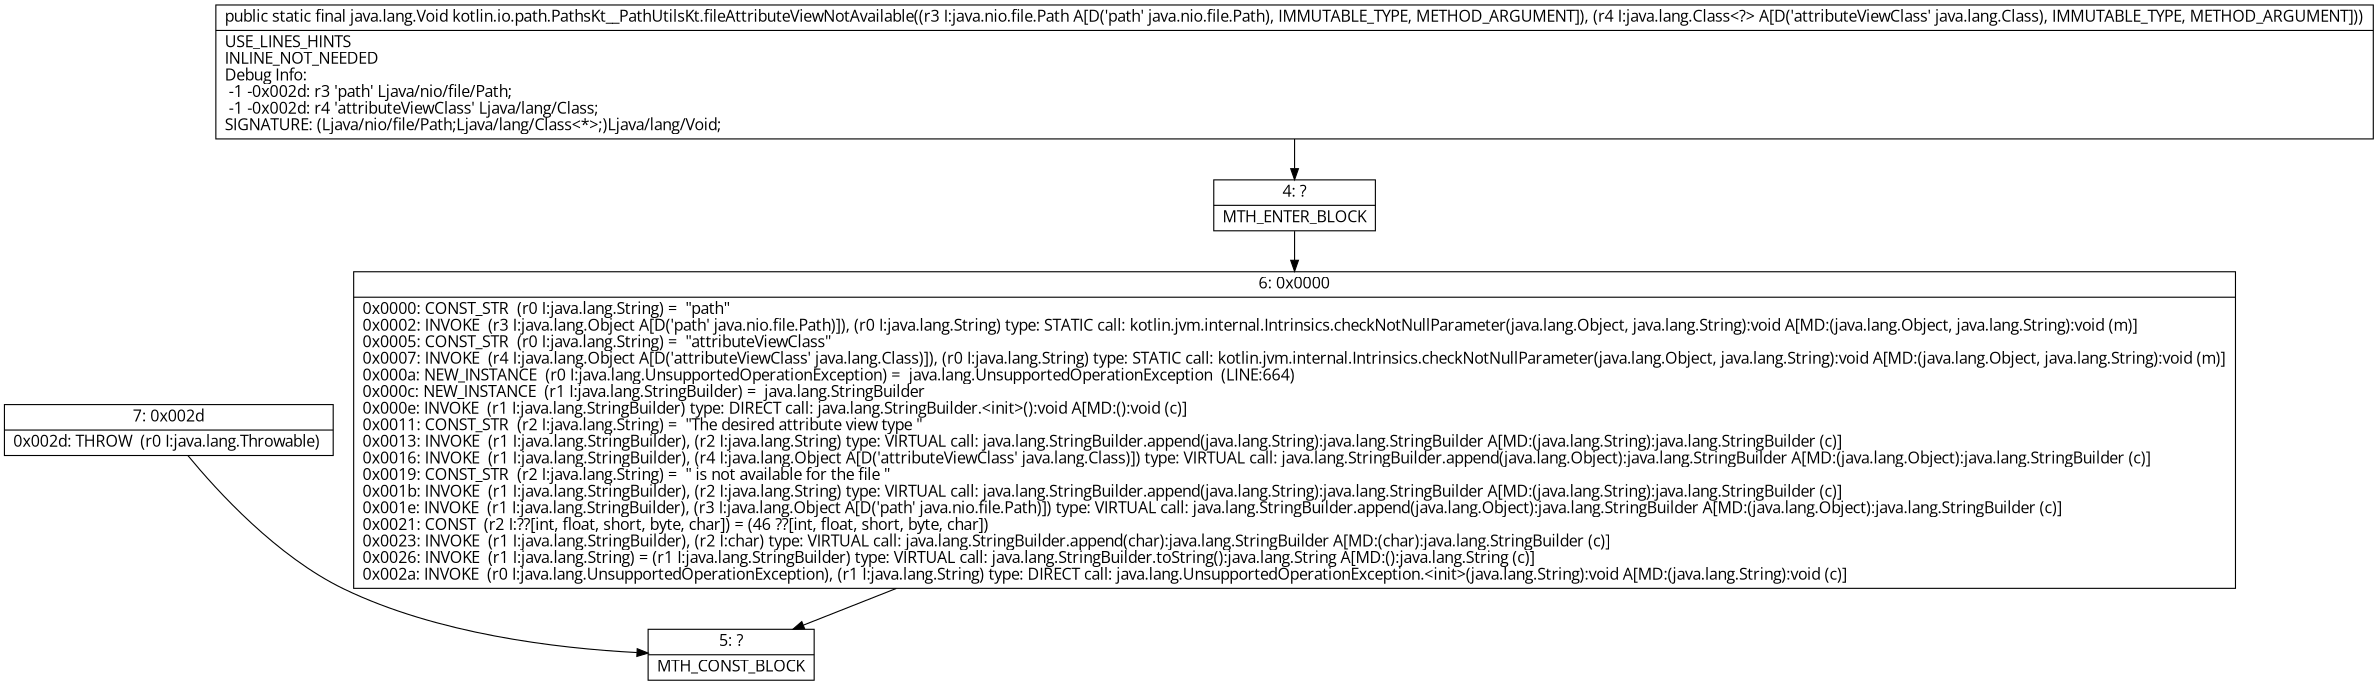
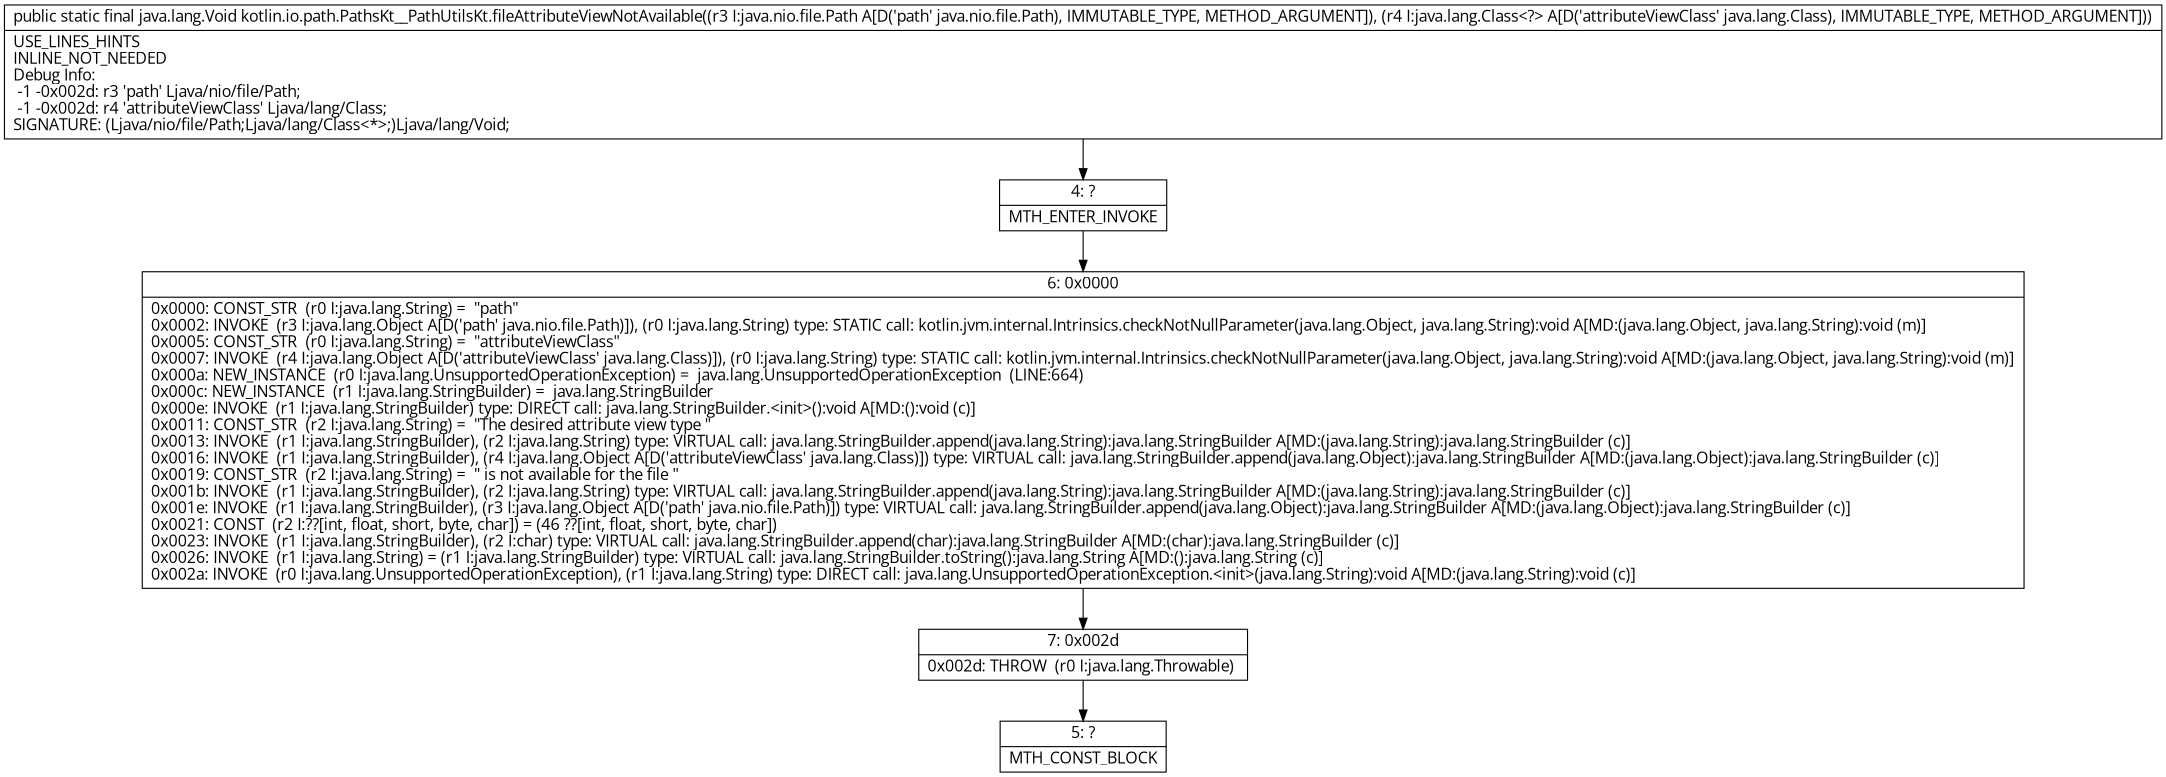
node "4: ?": text "MTH_ENTER_BLOCK" -> "MTH_ENTER_INVOKE"
edge "6: 0x0000" -> "5: ?": now "6: 0x0000" -> "7: 0x002d"
